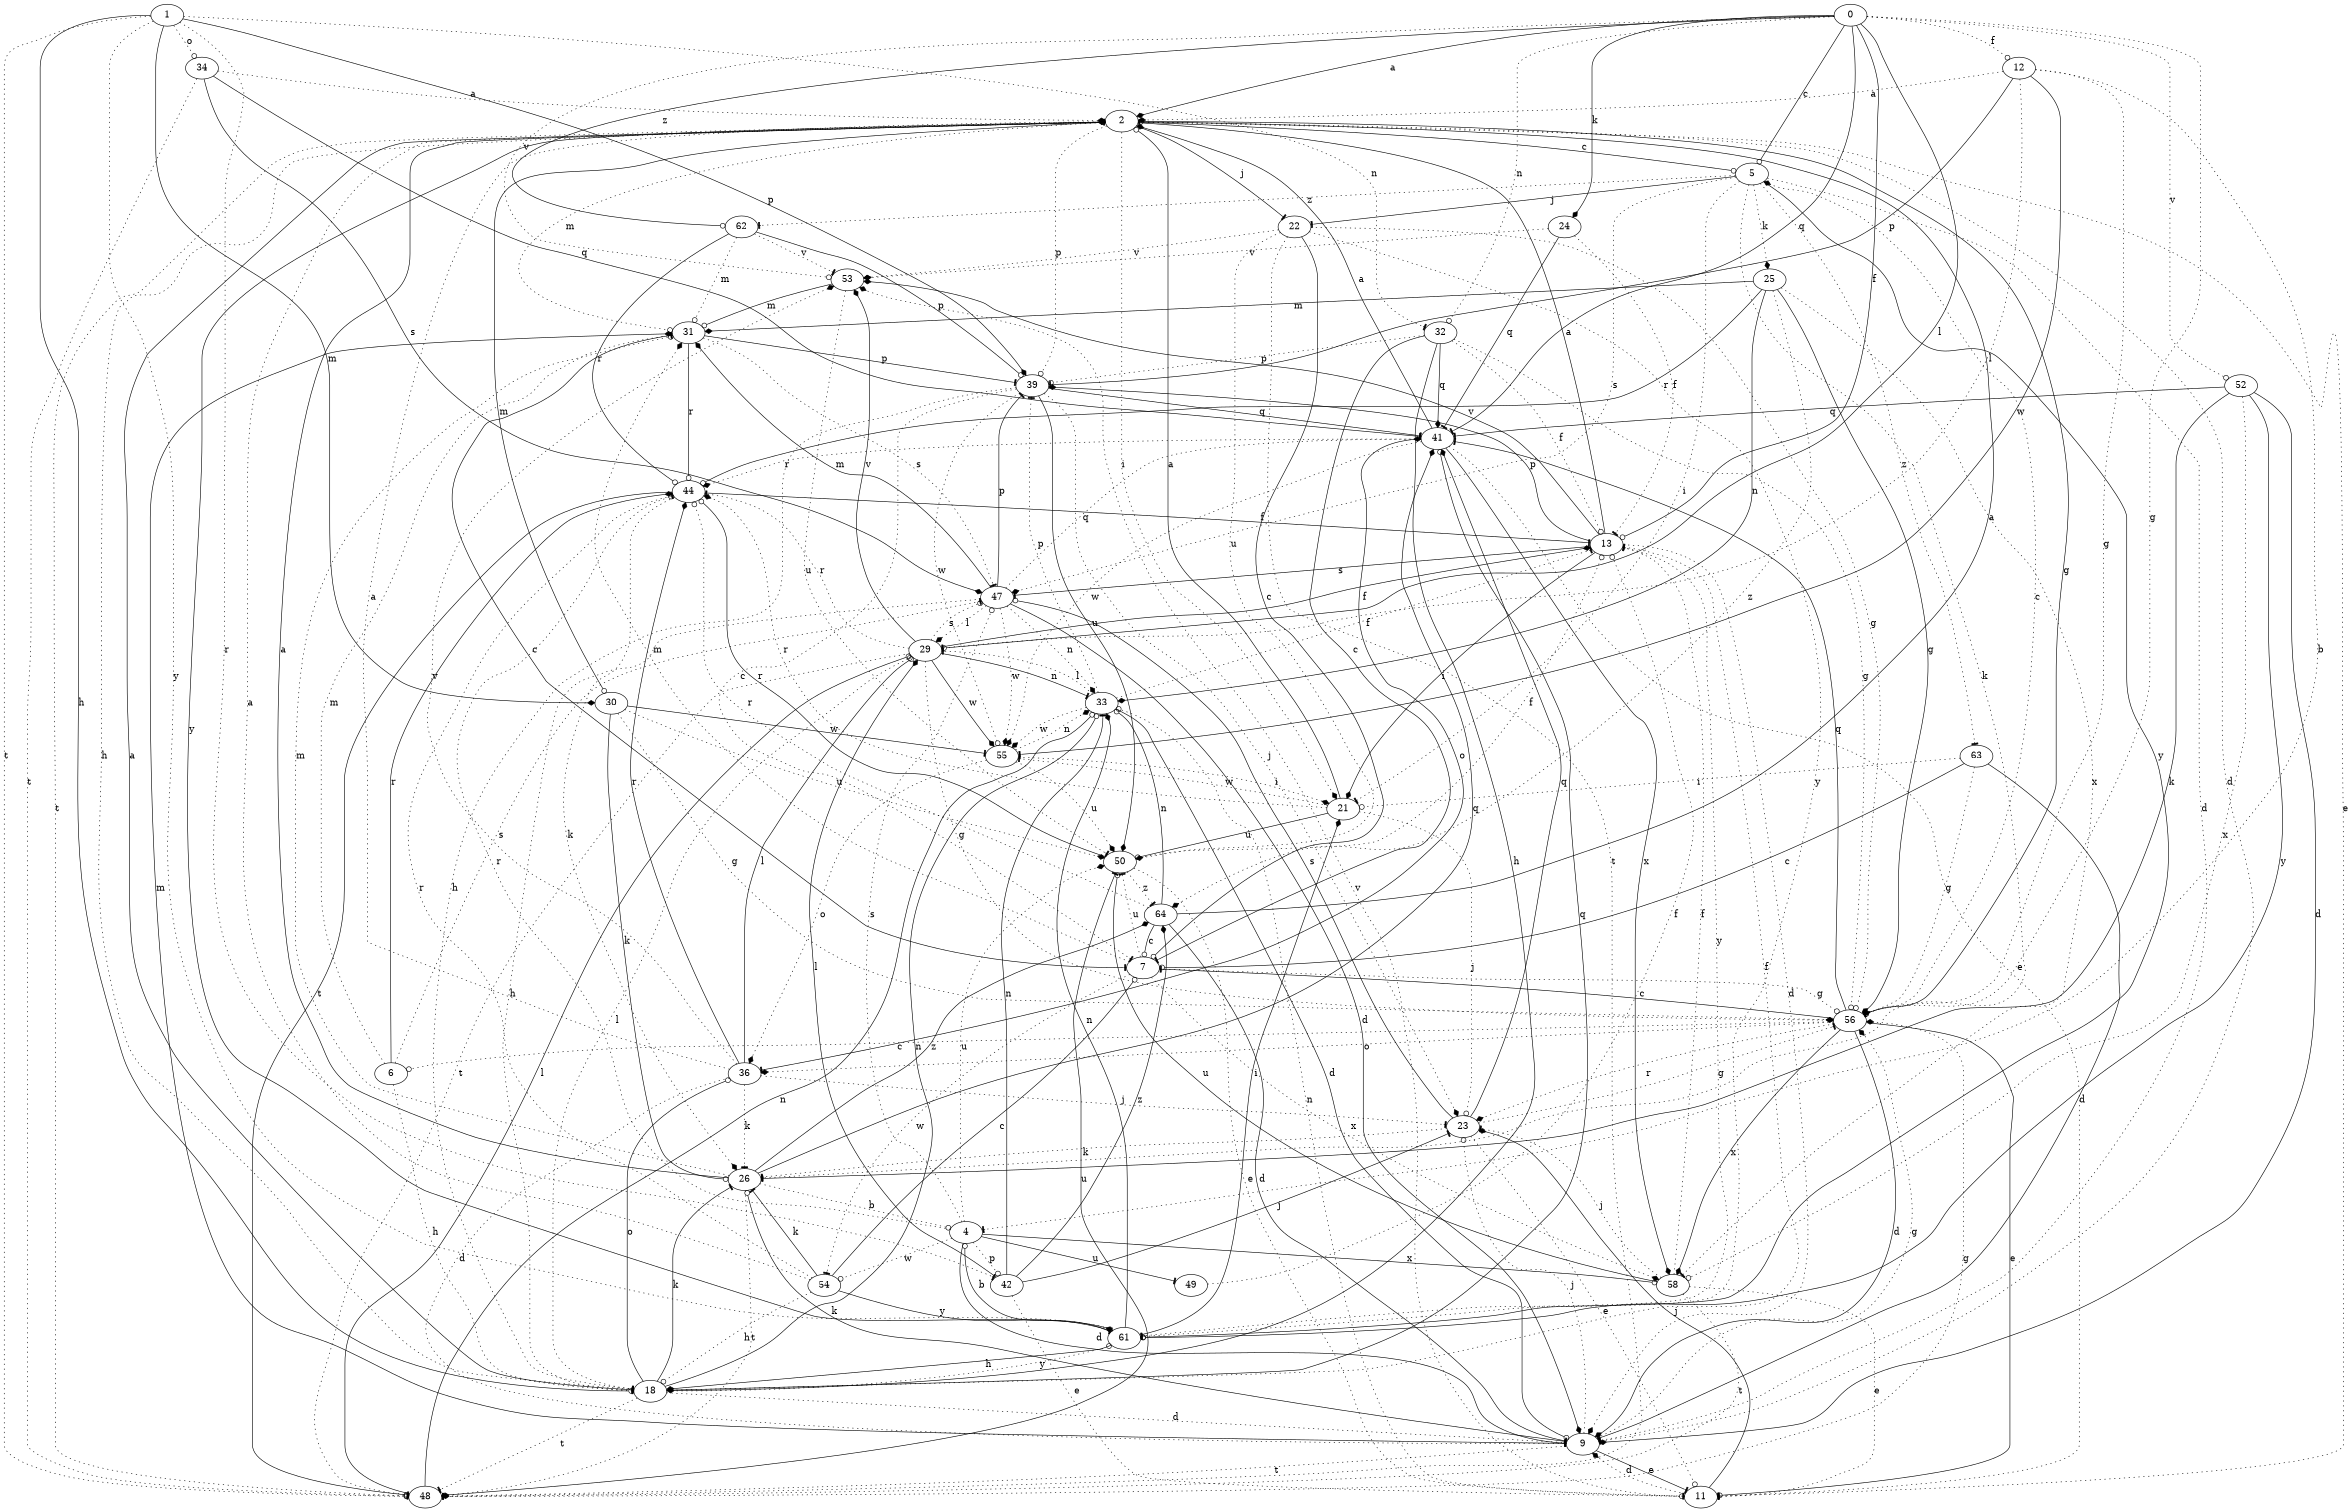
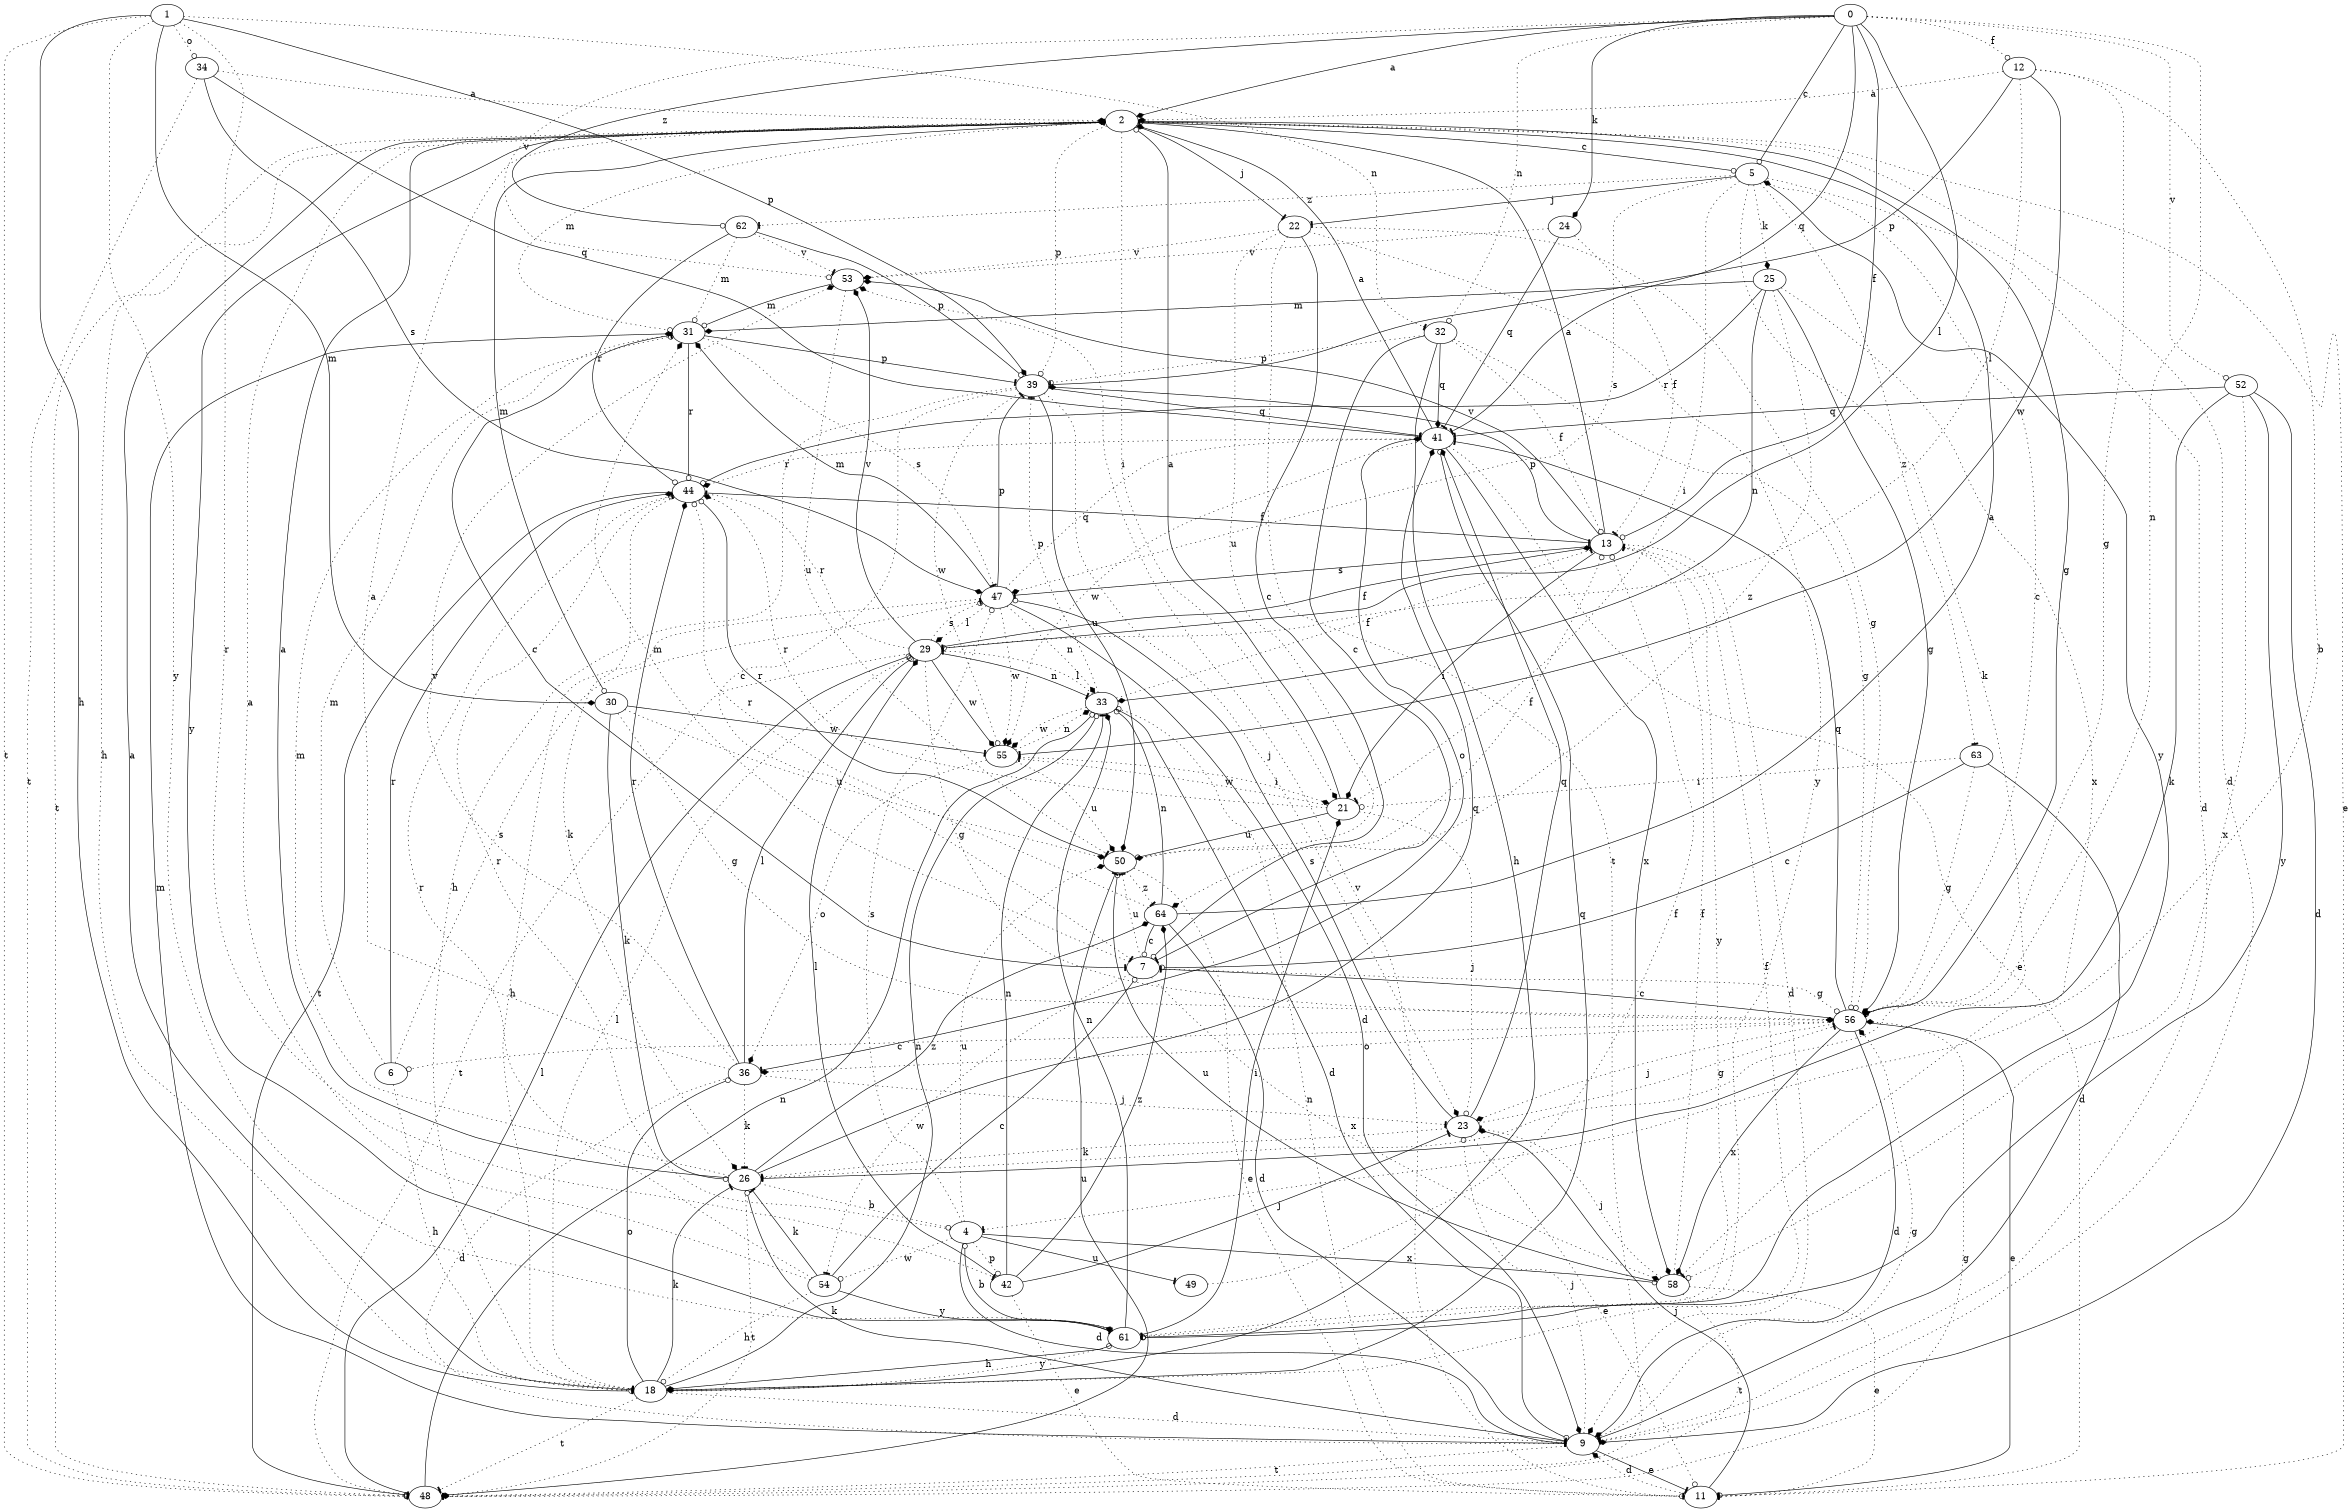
edge "0" -> "56": label "g" -> "n"
edge "56" -> "23": label "r" -> "j"
